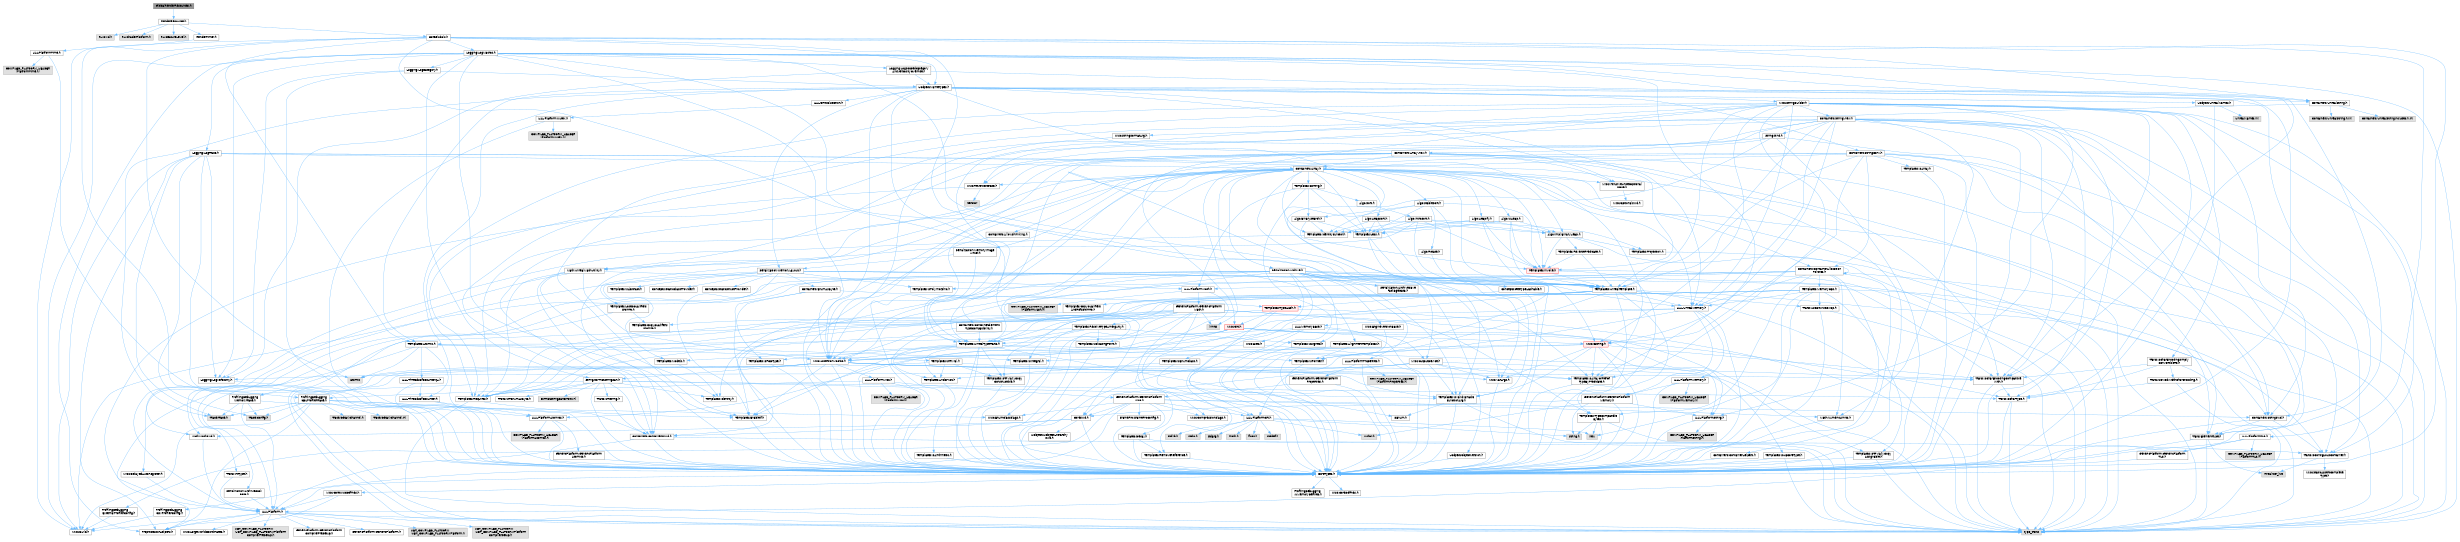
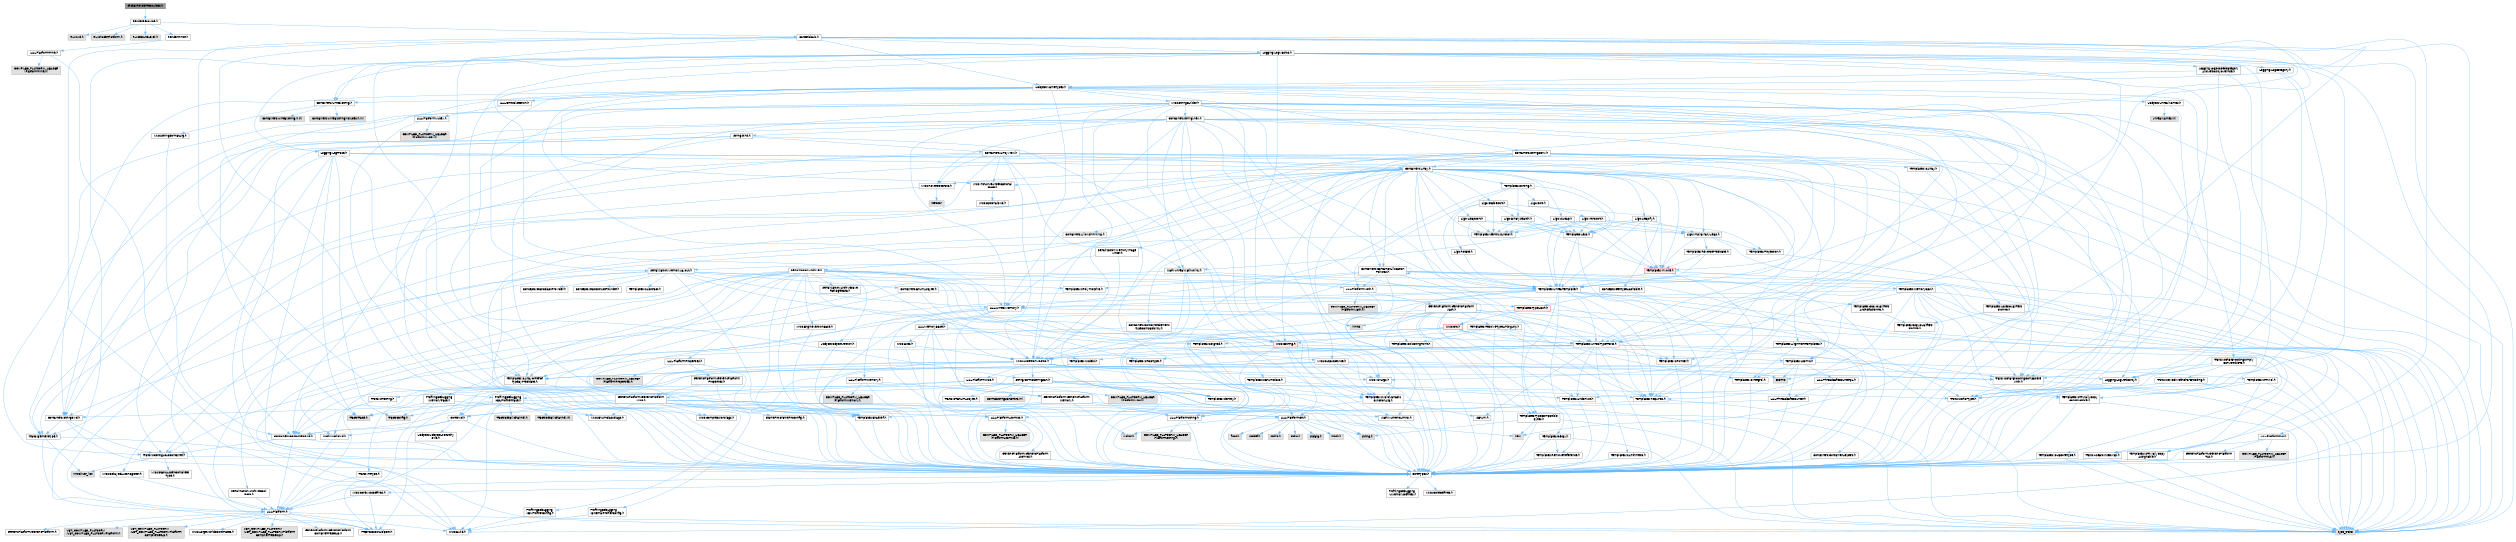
edge "Traits/IsCharType.h" -> "type_traits": now "Templates/IsTriviallyCopy Constructible.h" -> "type_traits"
